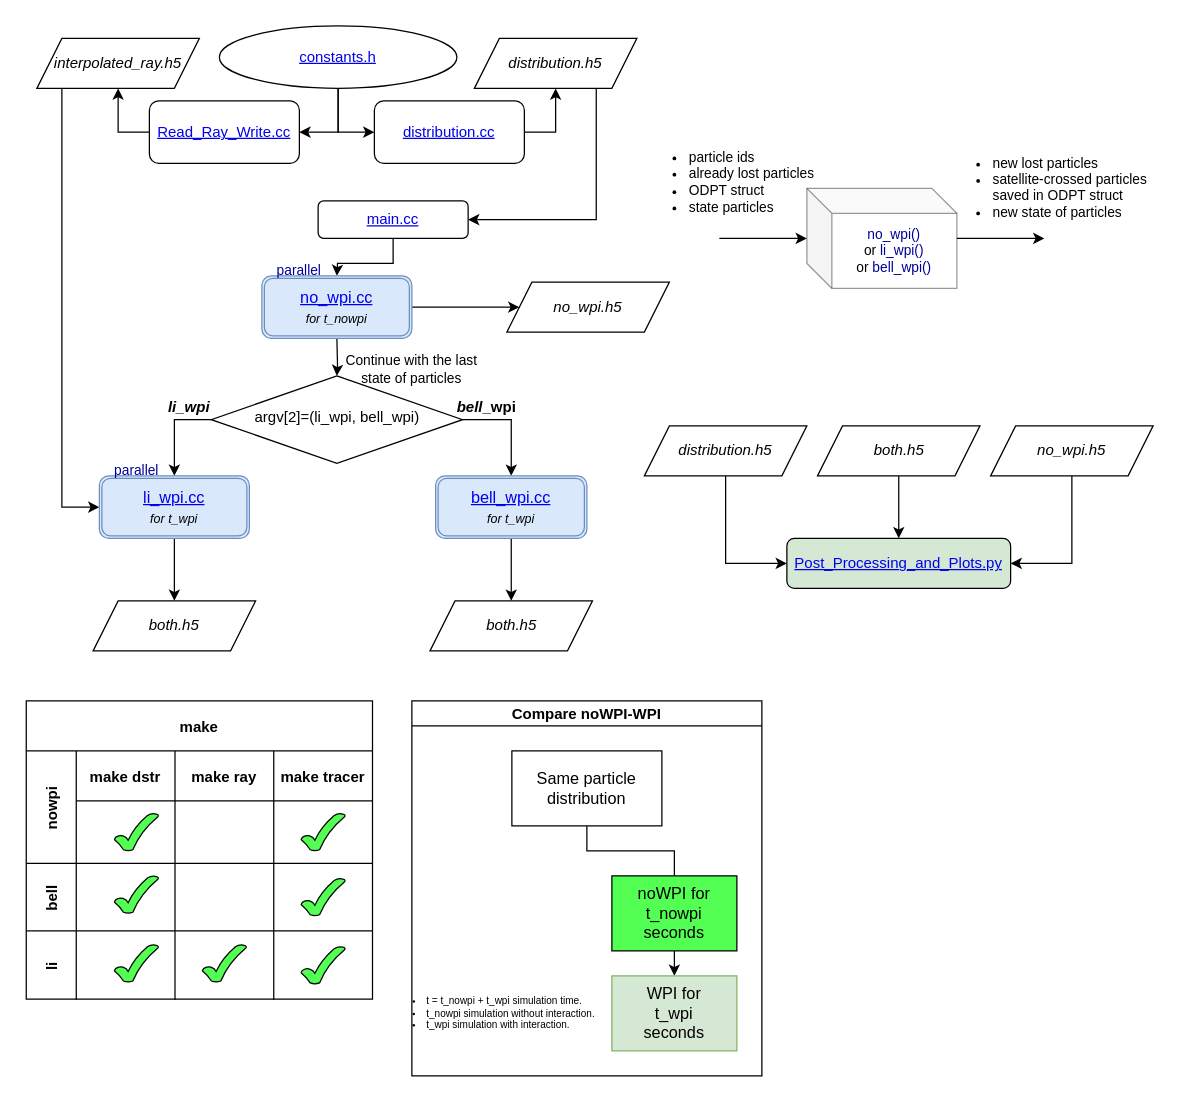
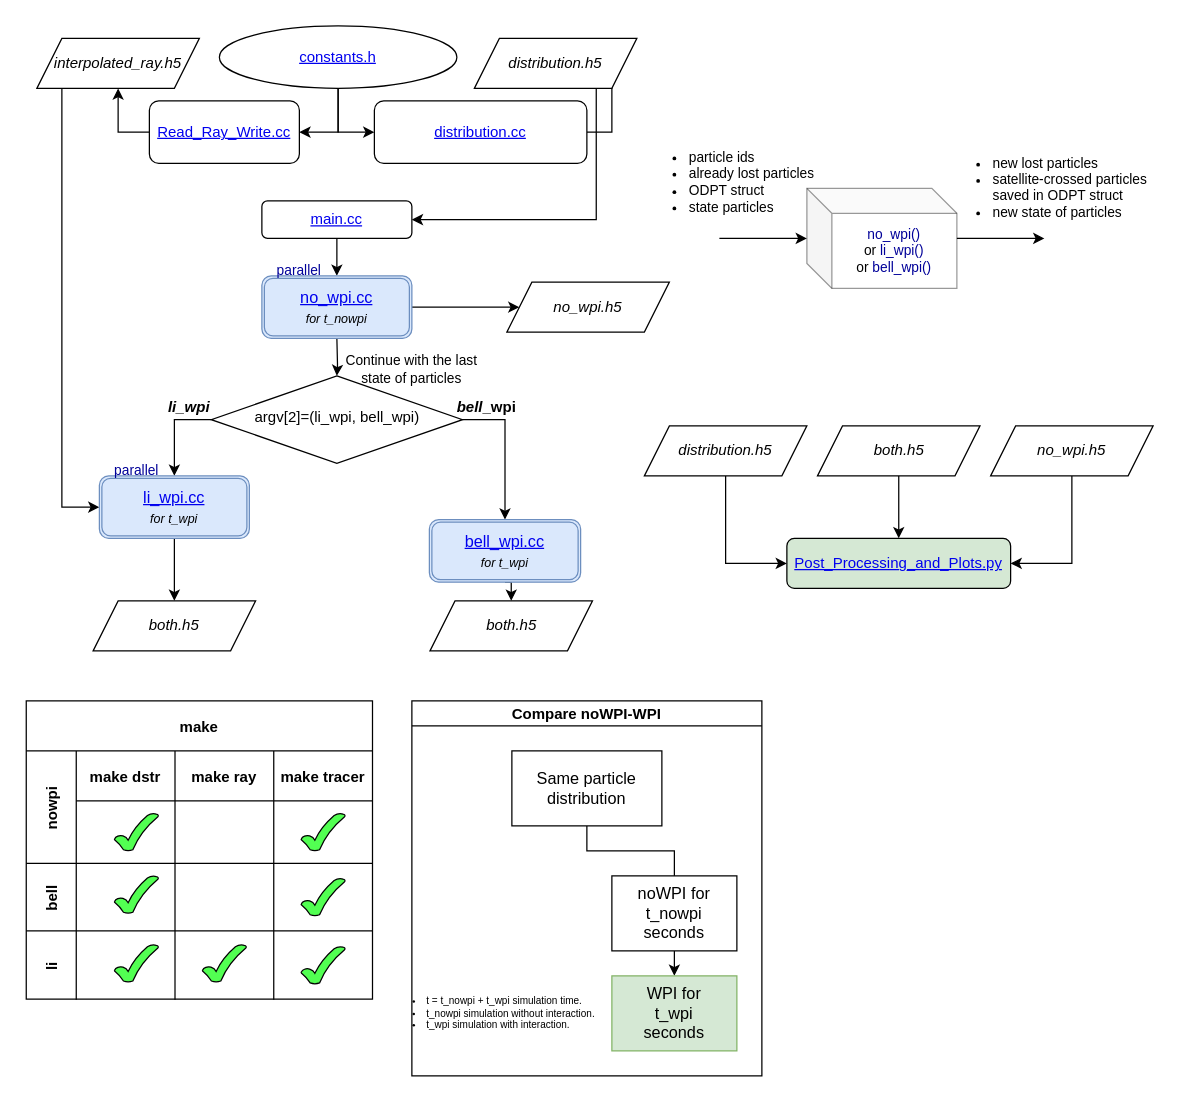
node "distribution.cc": size 150x63 -> 213x63
node "main.cc": moved (393, 219) -> (337, 219)
node "bell_wpi.cc for t_wpi": moved (511, 507) -> (505, 551)
node "noWPI for t_nowpi seconds": fillcolor #52ff52 -> #ffffff
